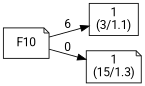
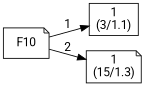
edge "F10" -> "1 (3/1.1)": label "6" -> "1"
edge "F10" -> "1 (15/1.3)": label "0" -> "2"
